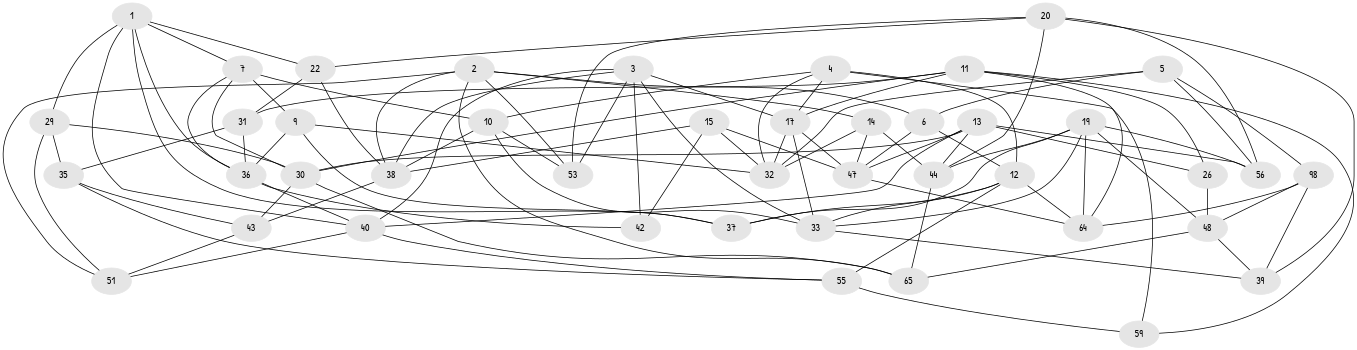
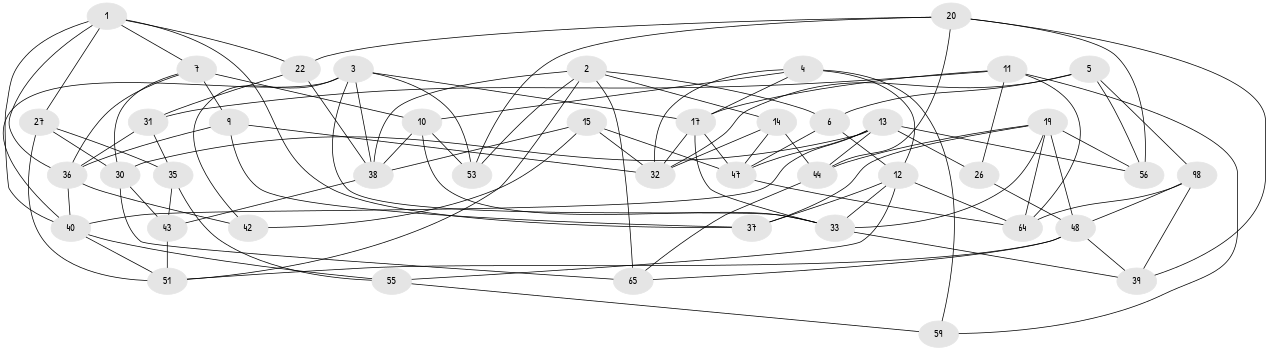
edge "11" -- "30": removed
node "29": label "29" -> "27"
edge "48" -- "51": added
